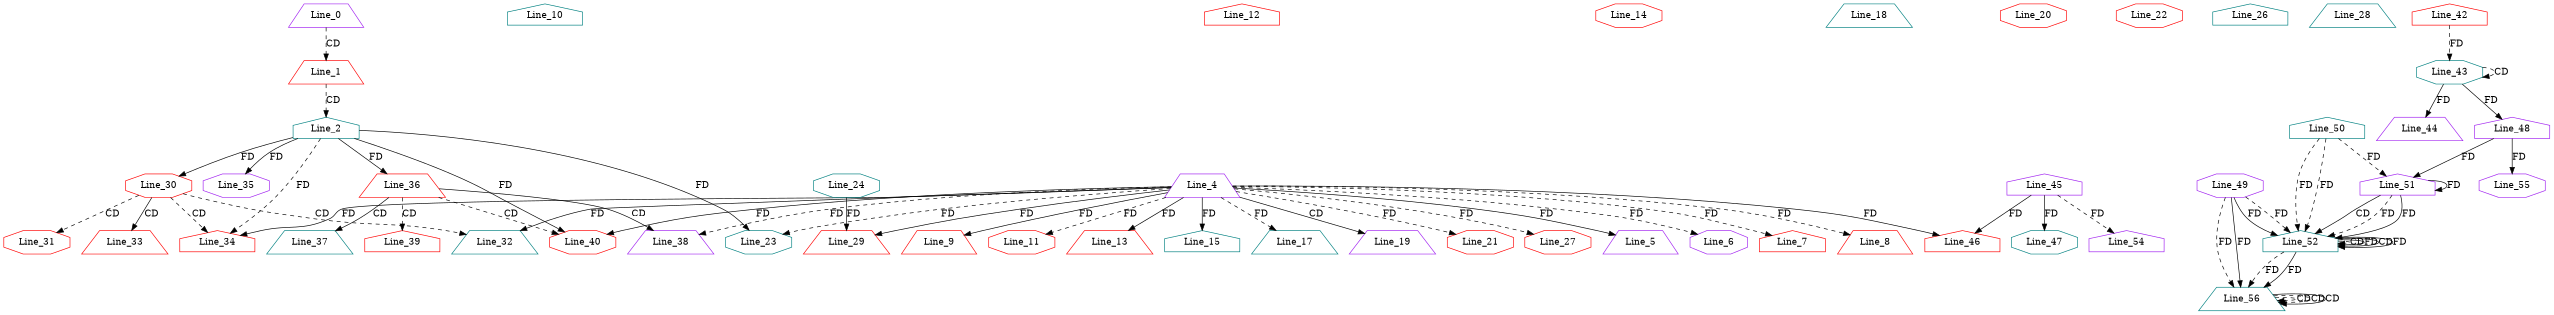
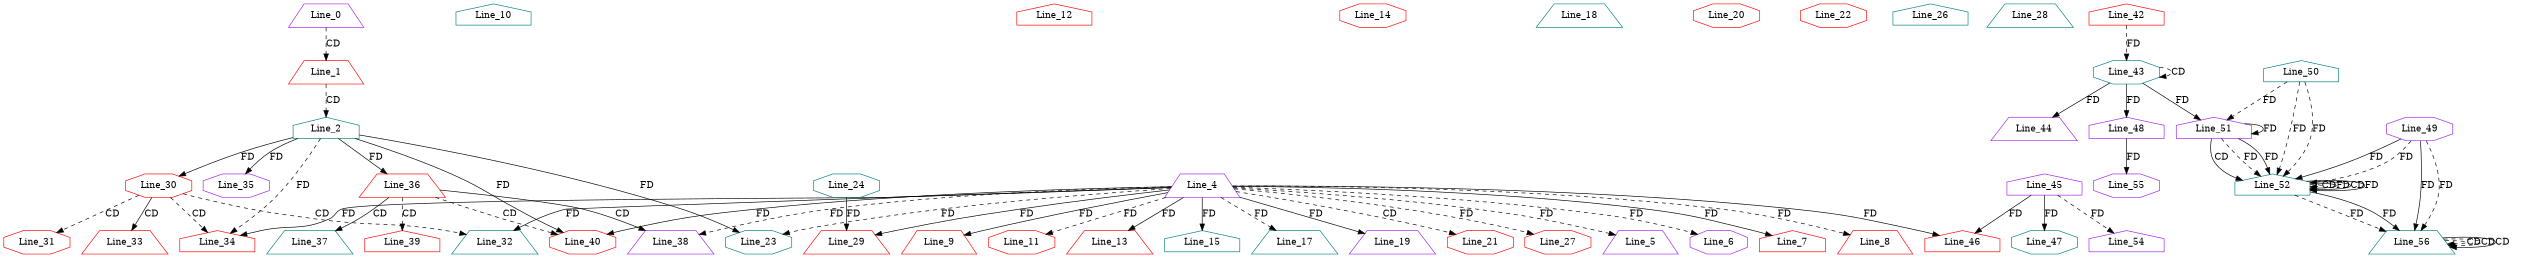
edge "Line_48" -> "Line_51": now "Line_43" -> "Line_51"
edge "Line_4" -> "Line_7": style dashed -> solid
edge "Line_4" -> "Line_5": style solid -> dashed
edge "Line_4" -> "Line_19": label "CD" -> "FD"
edge "Line_4" -> "Line_21": label "FD" -> "CD"
